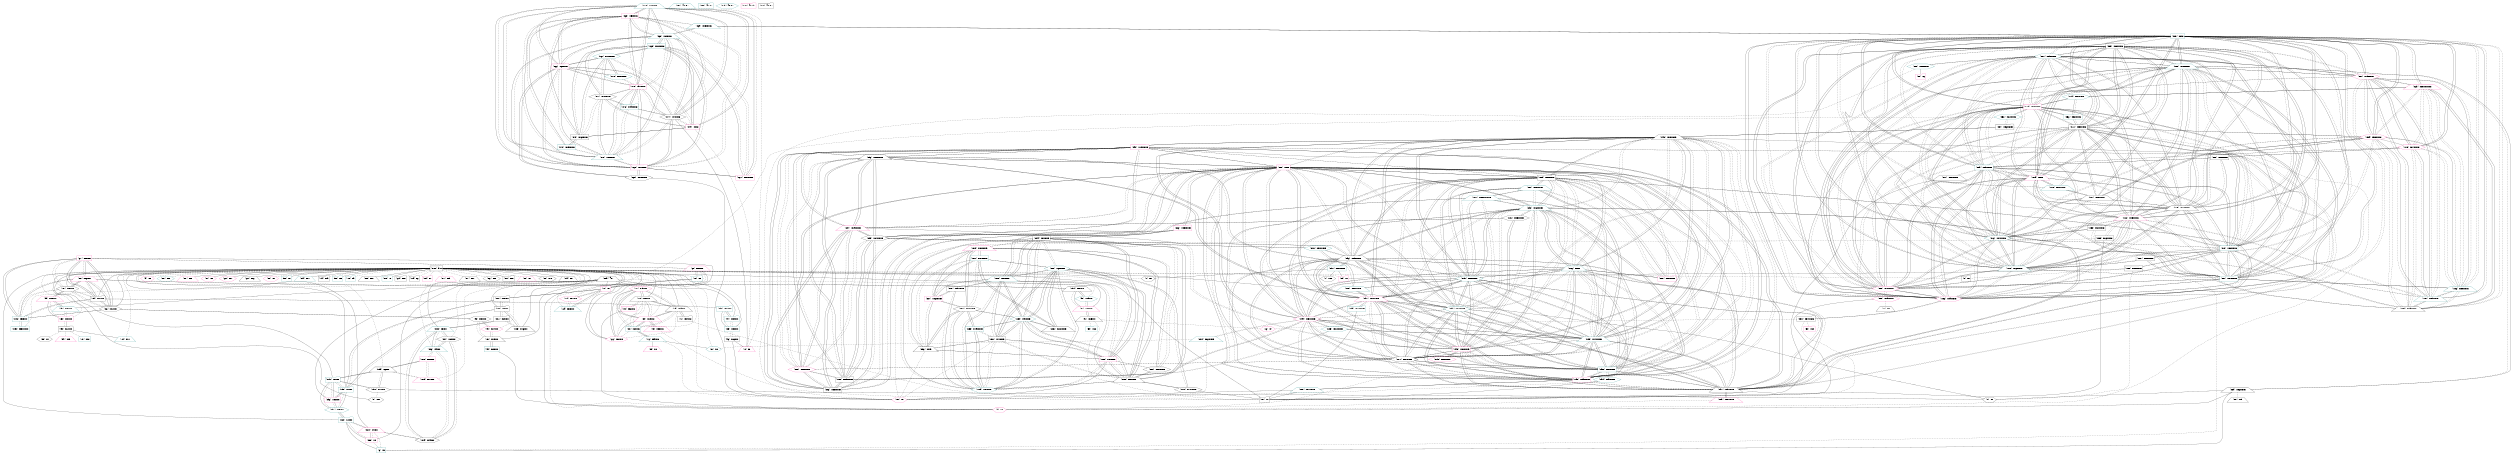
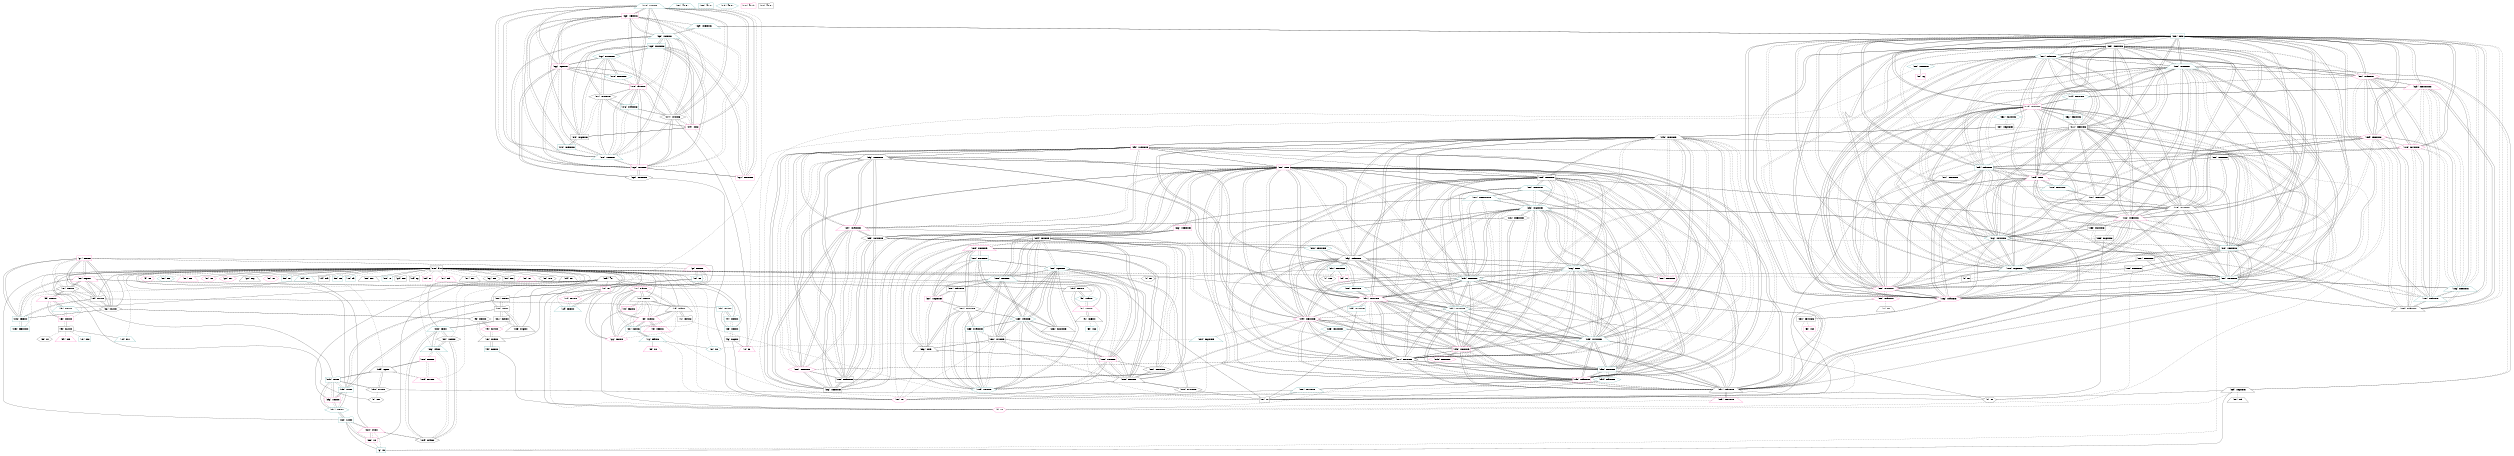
node "(46) P7": removed
edge "(130) R36_T2_2" -- "(0) J1": style solid -> dashed
